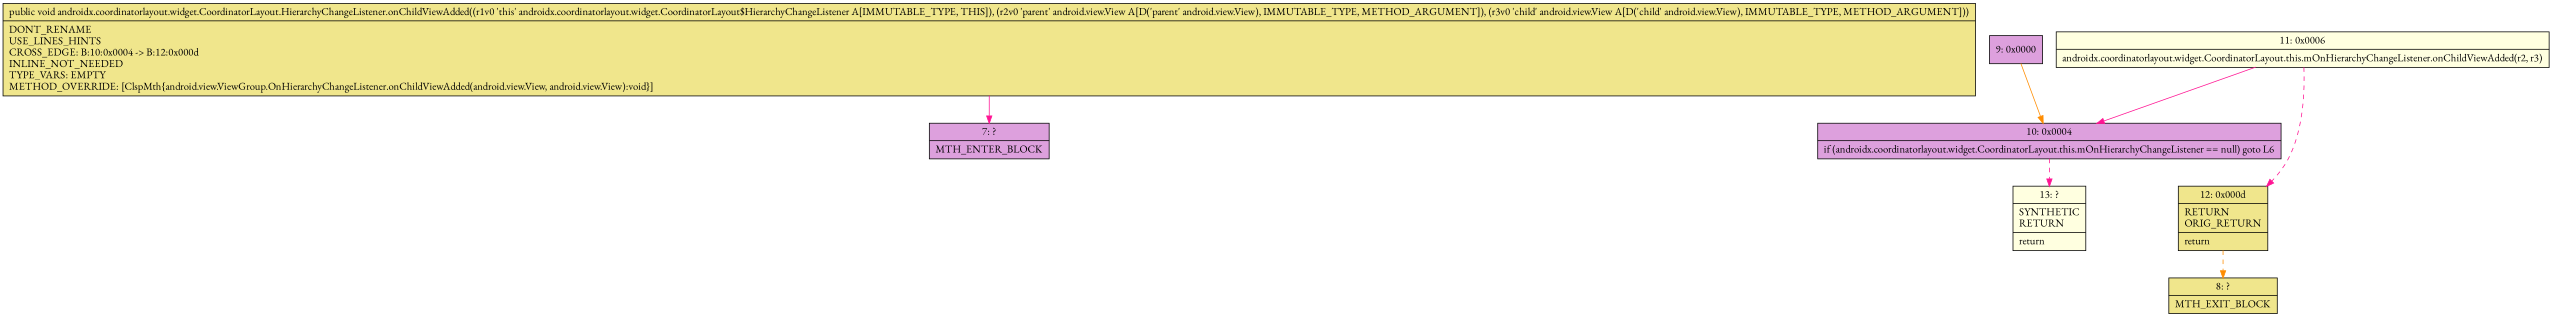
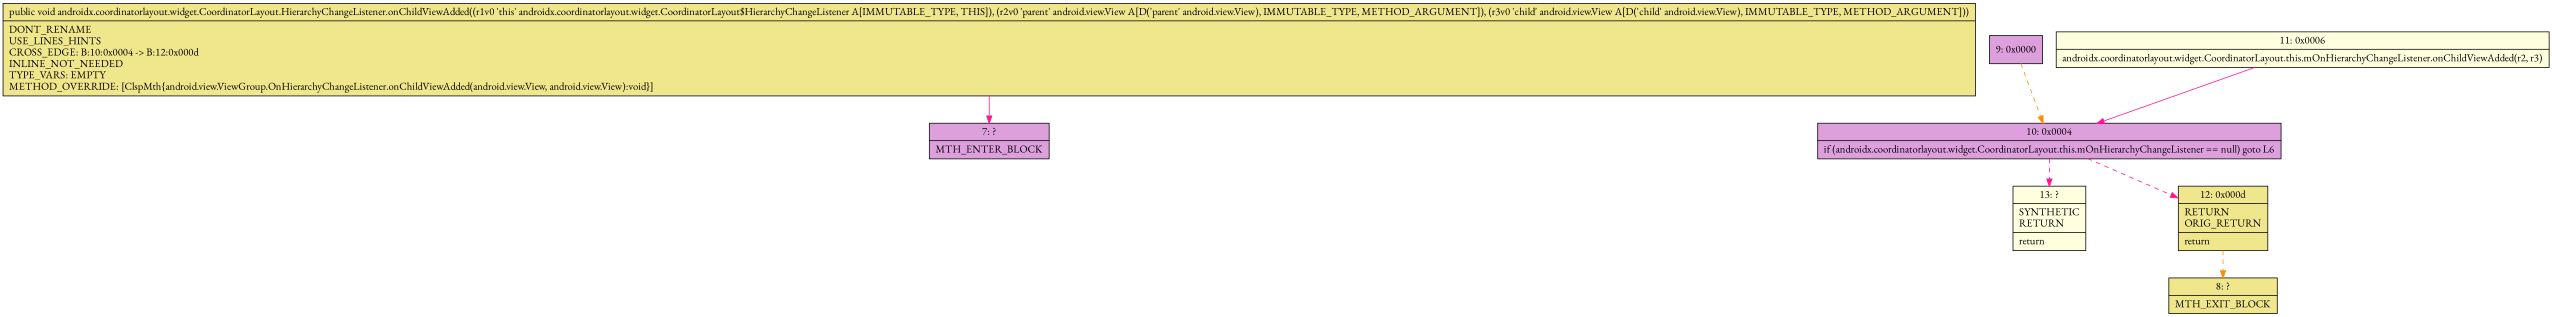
edge "9: 0x0000" -> "10: 0x0004": style solid -> dashed
edge "11: 0x0006" -> "12: 0x000d": now "10: 0x0004" -> "12: 0x000d"
